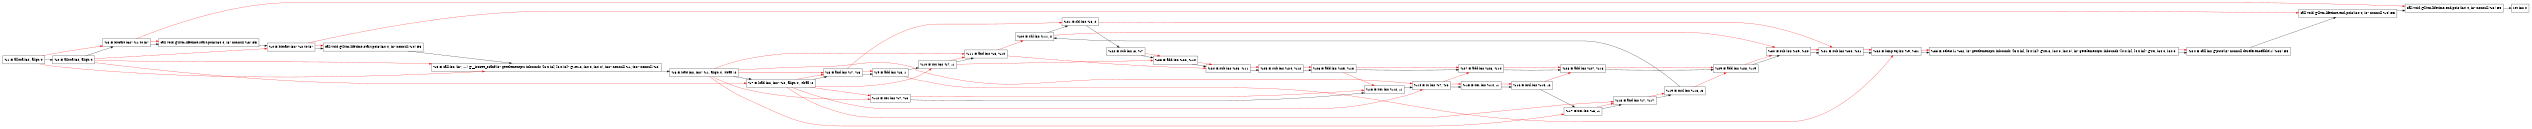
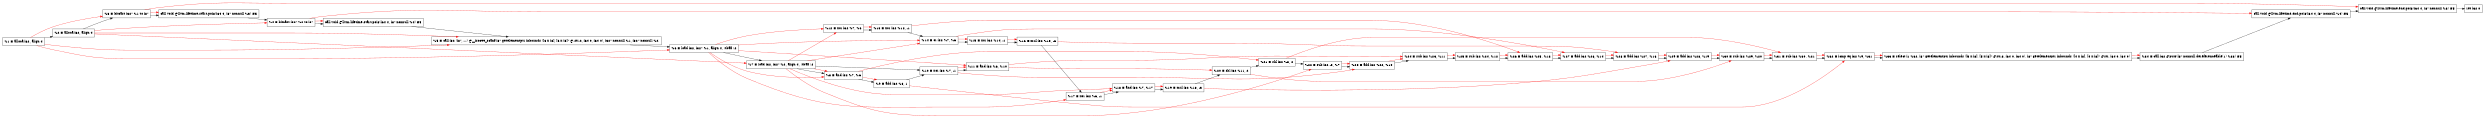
edge "%1 = alloca i32, align 4" -> "%6 = load i32, i32* %1, align 4, !tbaa !2": added
edge "%26 = add i32 %25, %13" -> "%13 = xor i32 %12, -1": reversed
edge "%7 = load i32, i32* %2, align 4, !tbaa !2" -> "%10 = xor i32 %7, -1": color red -> black
edge "%7 = load i32, i32* %2, align 4, !tbaa !2" -> "%22 = sub i32 -3, %7": added
